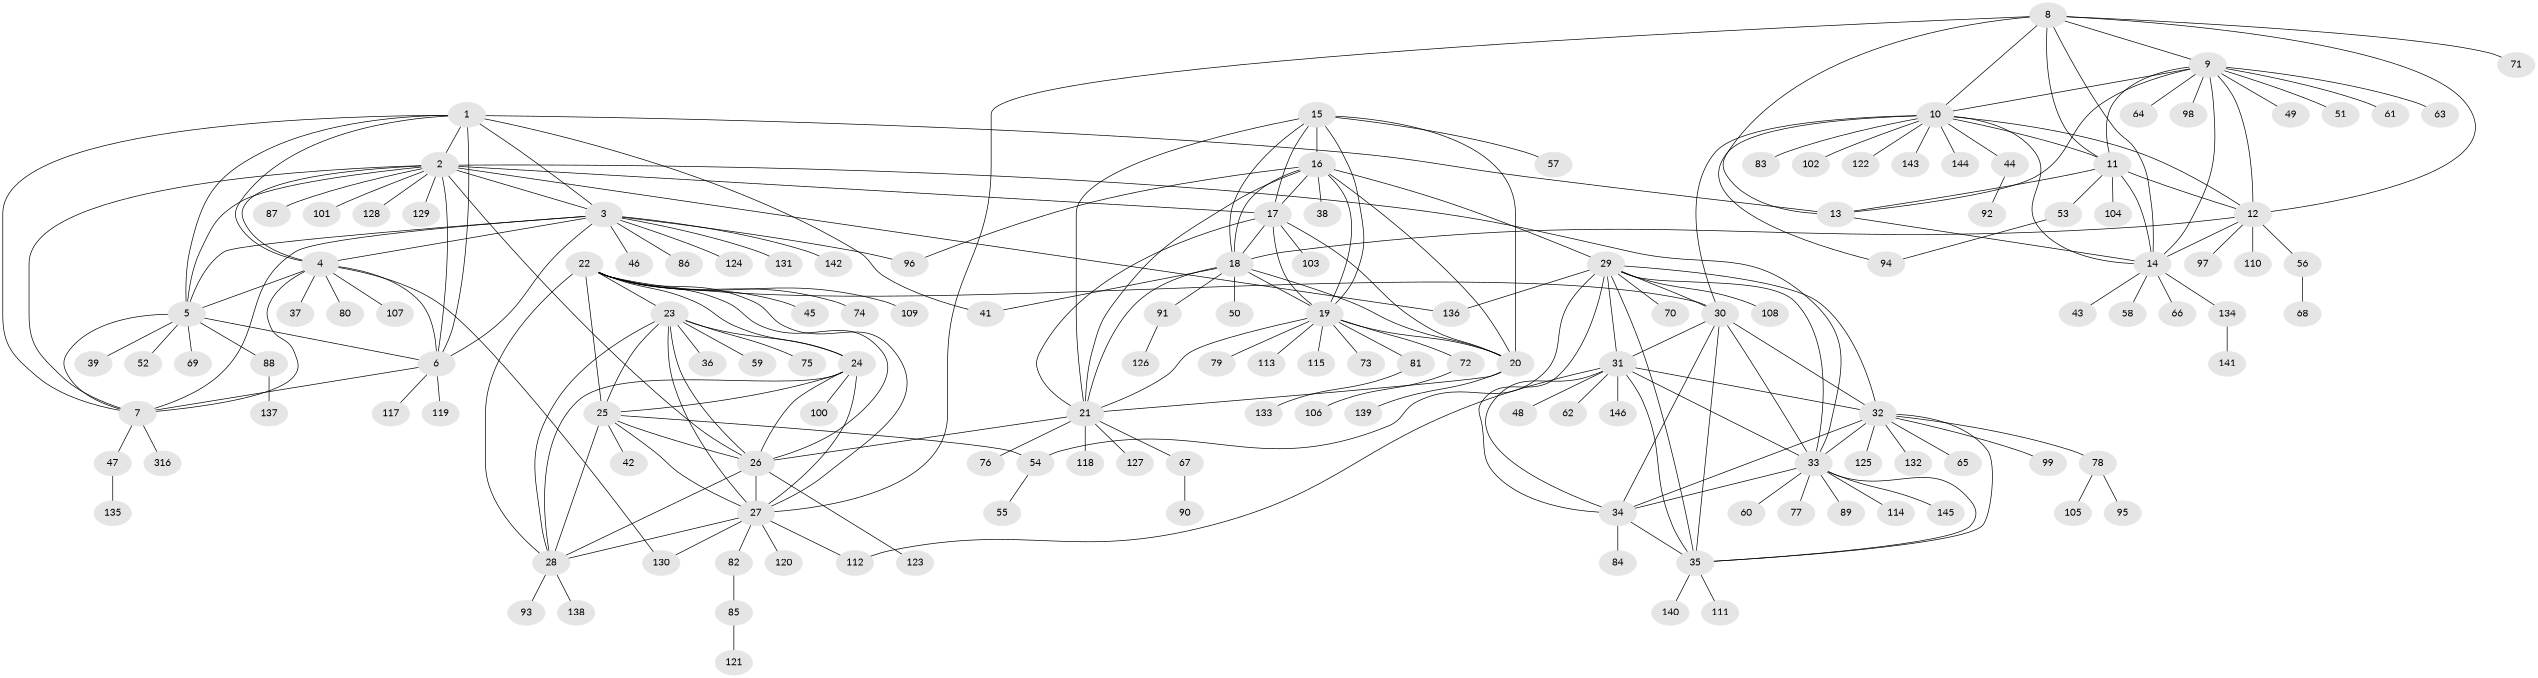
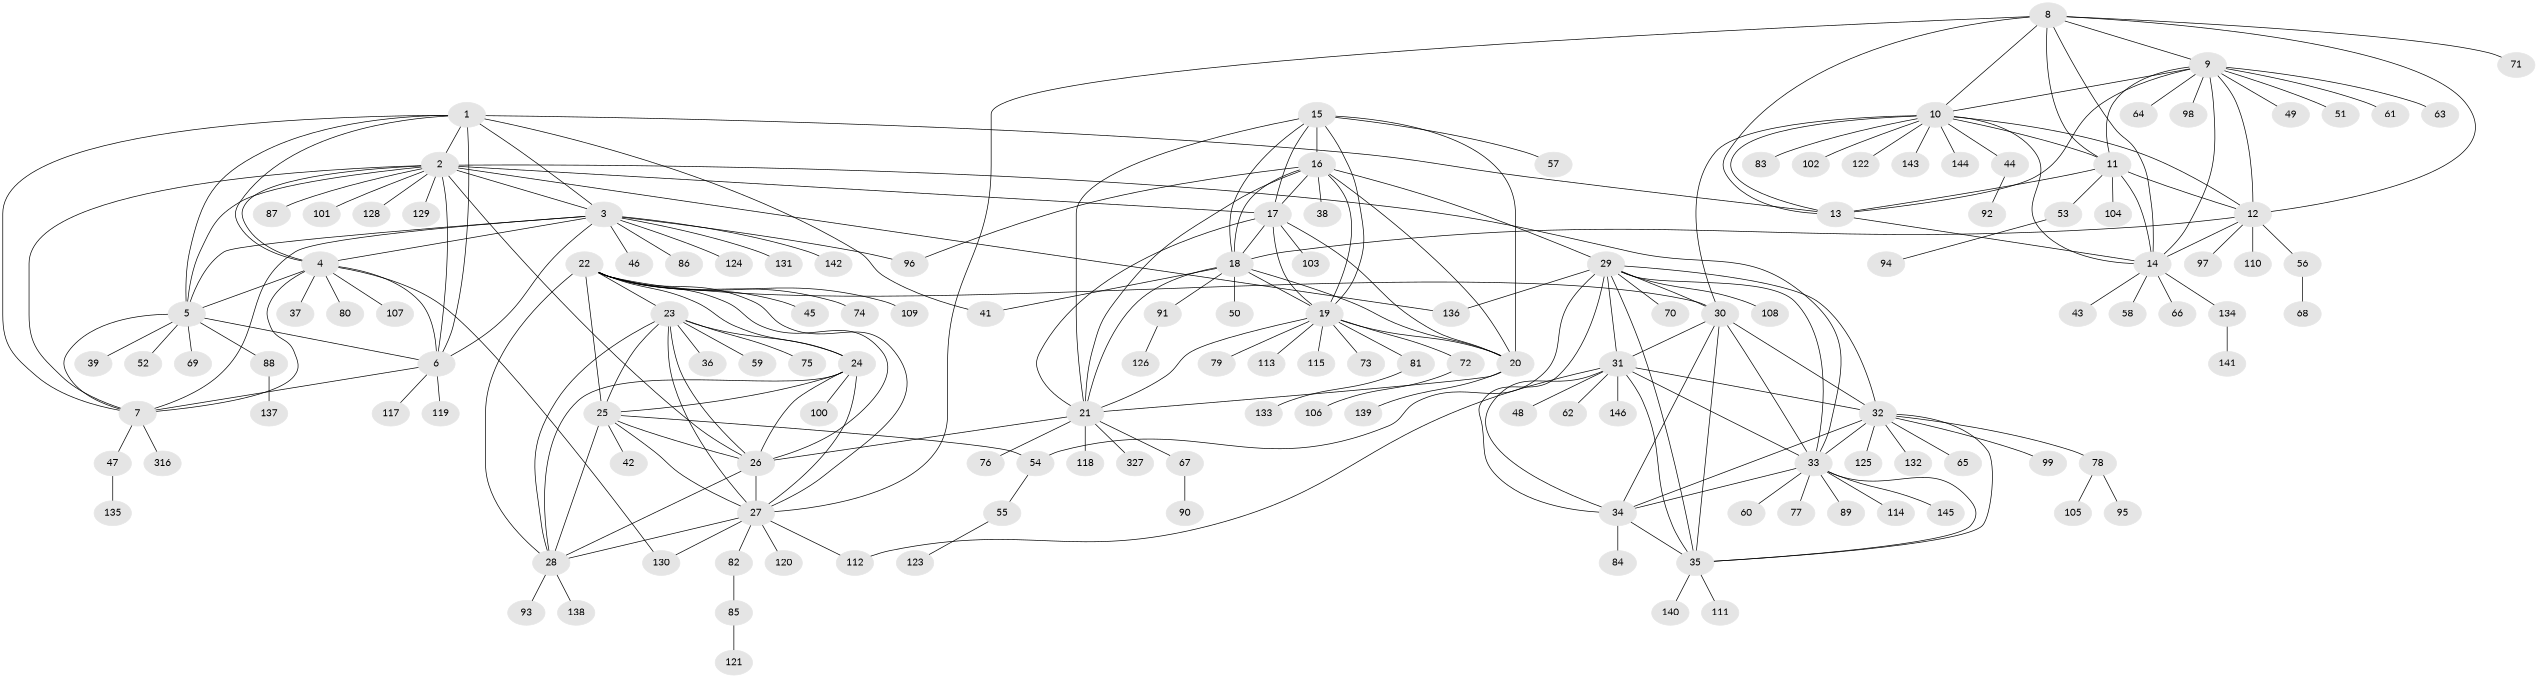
edge "10" -- "94": now "10" -- "13"
node "127": label "127" -> "327"
edge "26" -- "123": now "55" -- "123"
